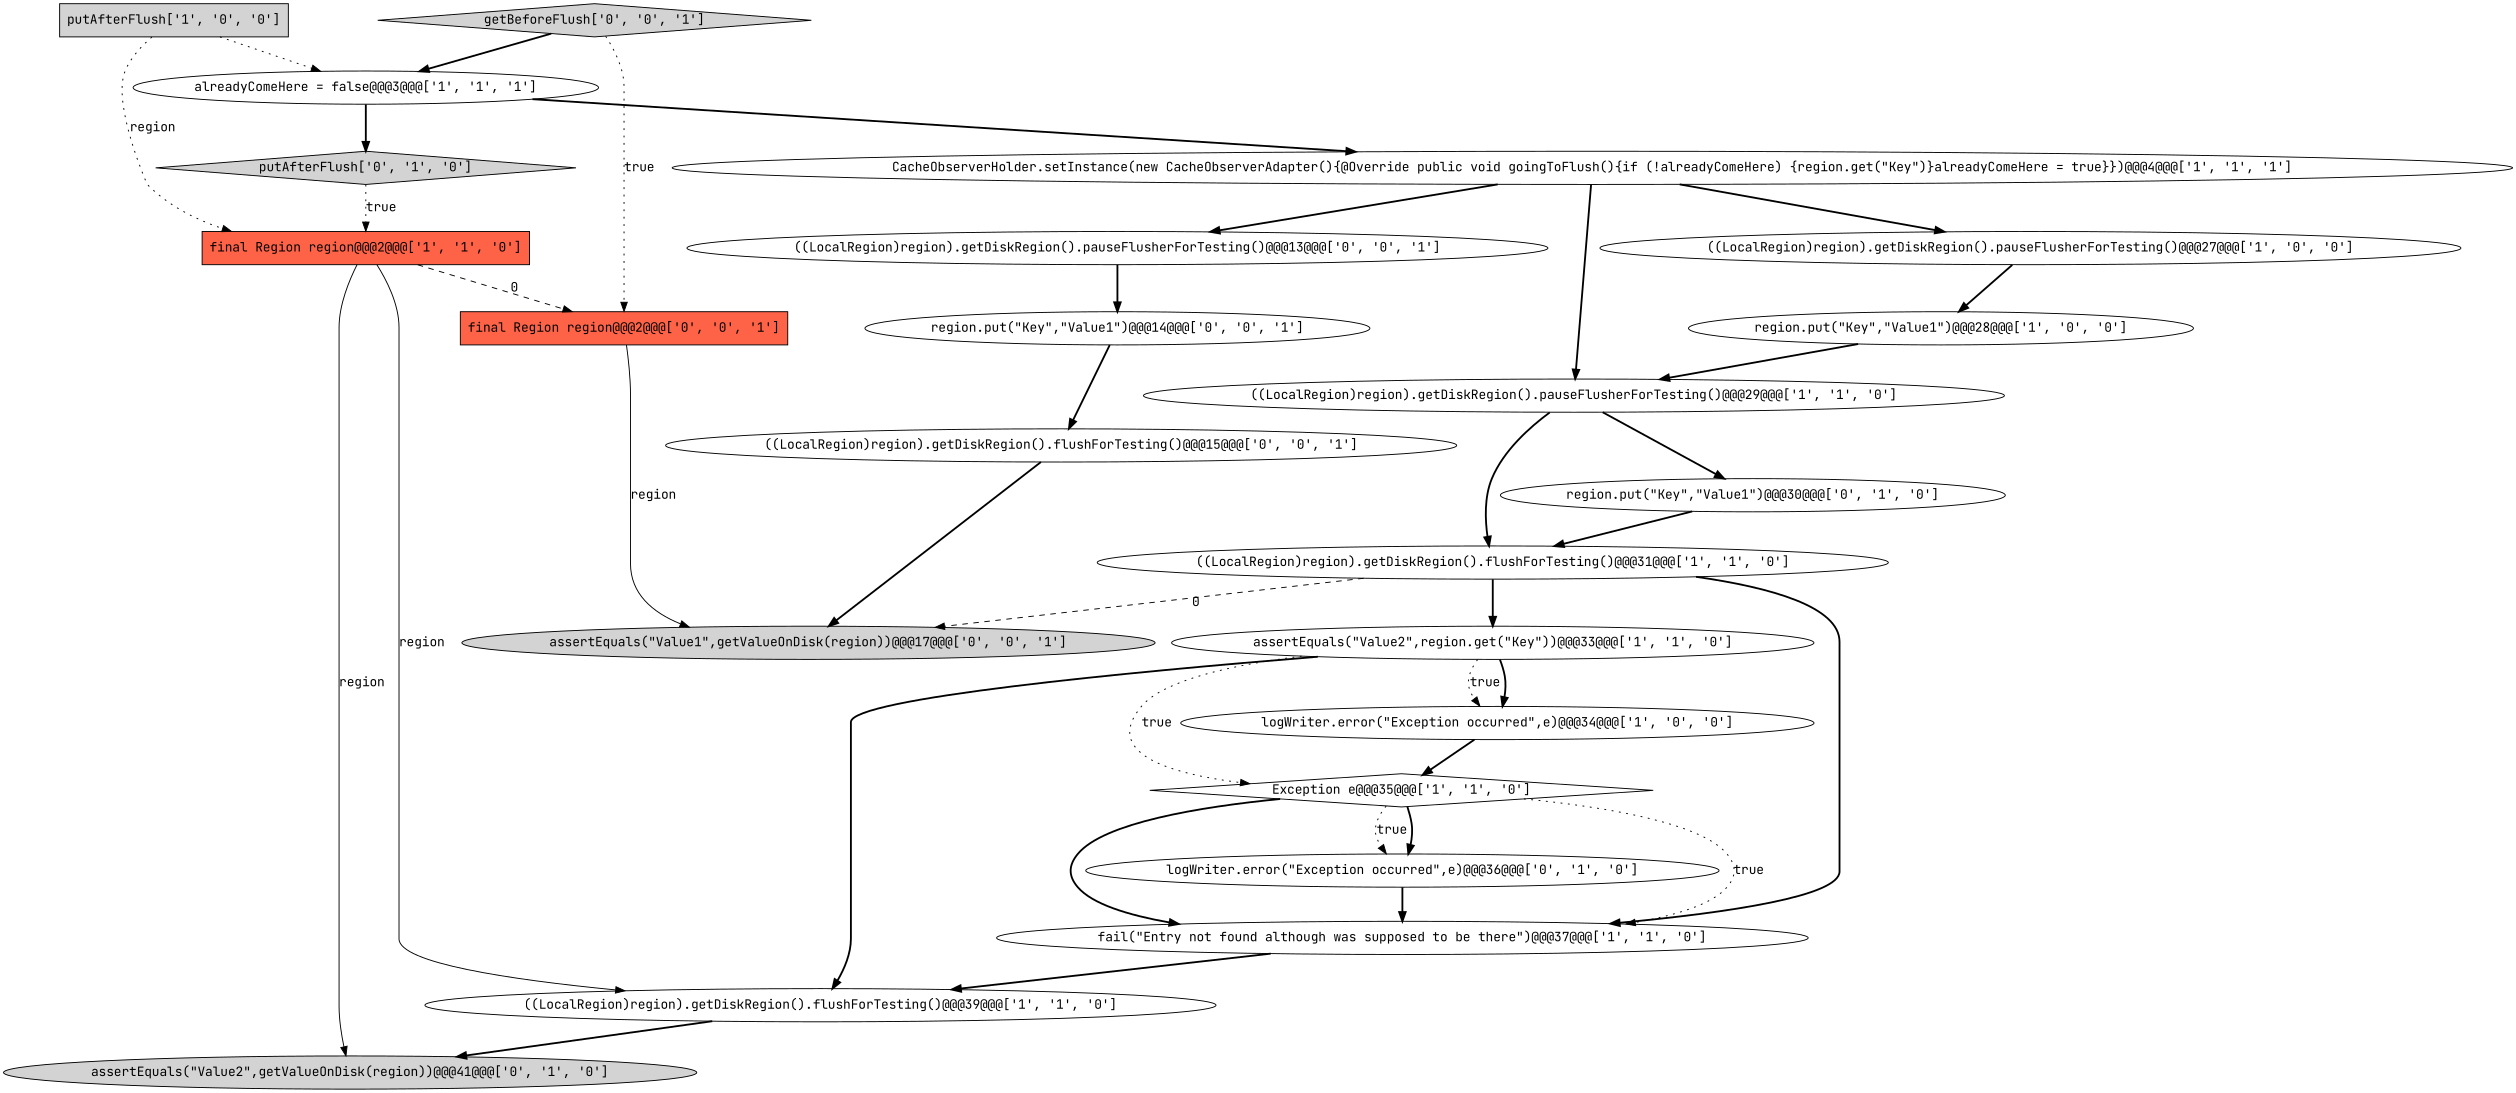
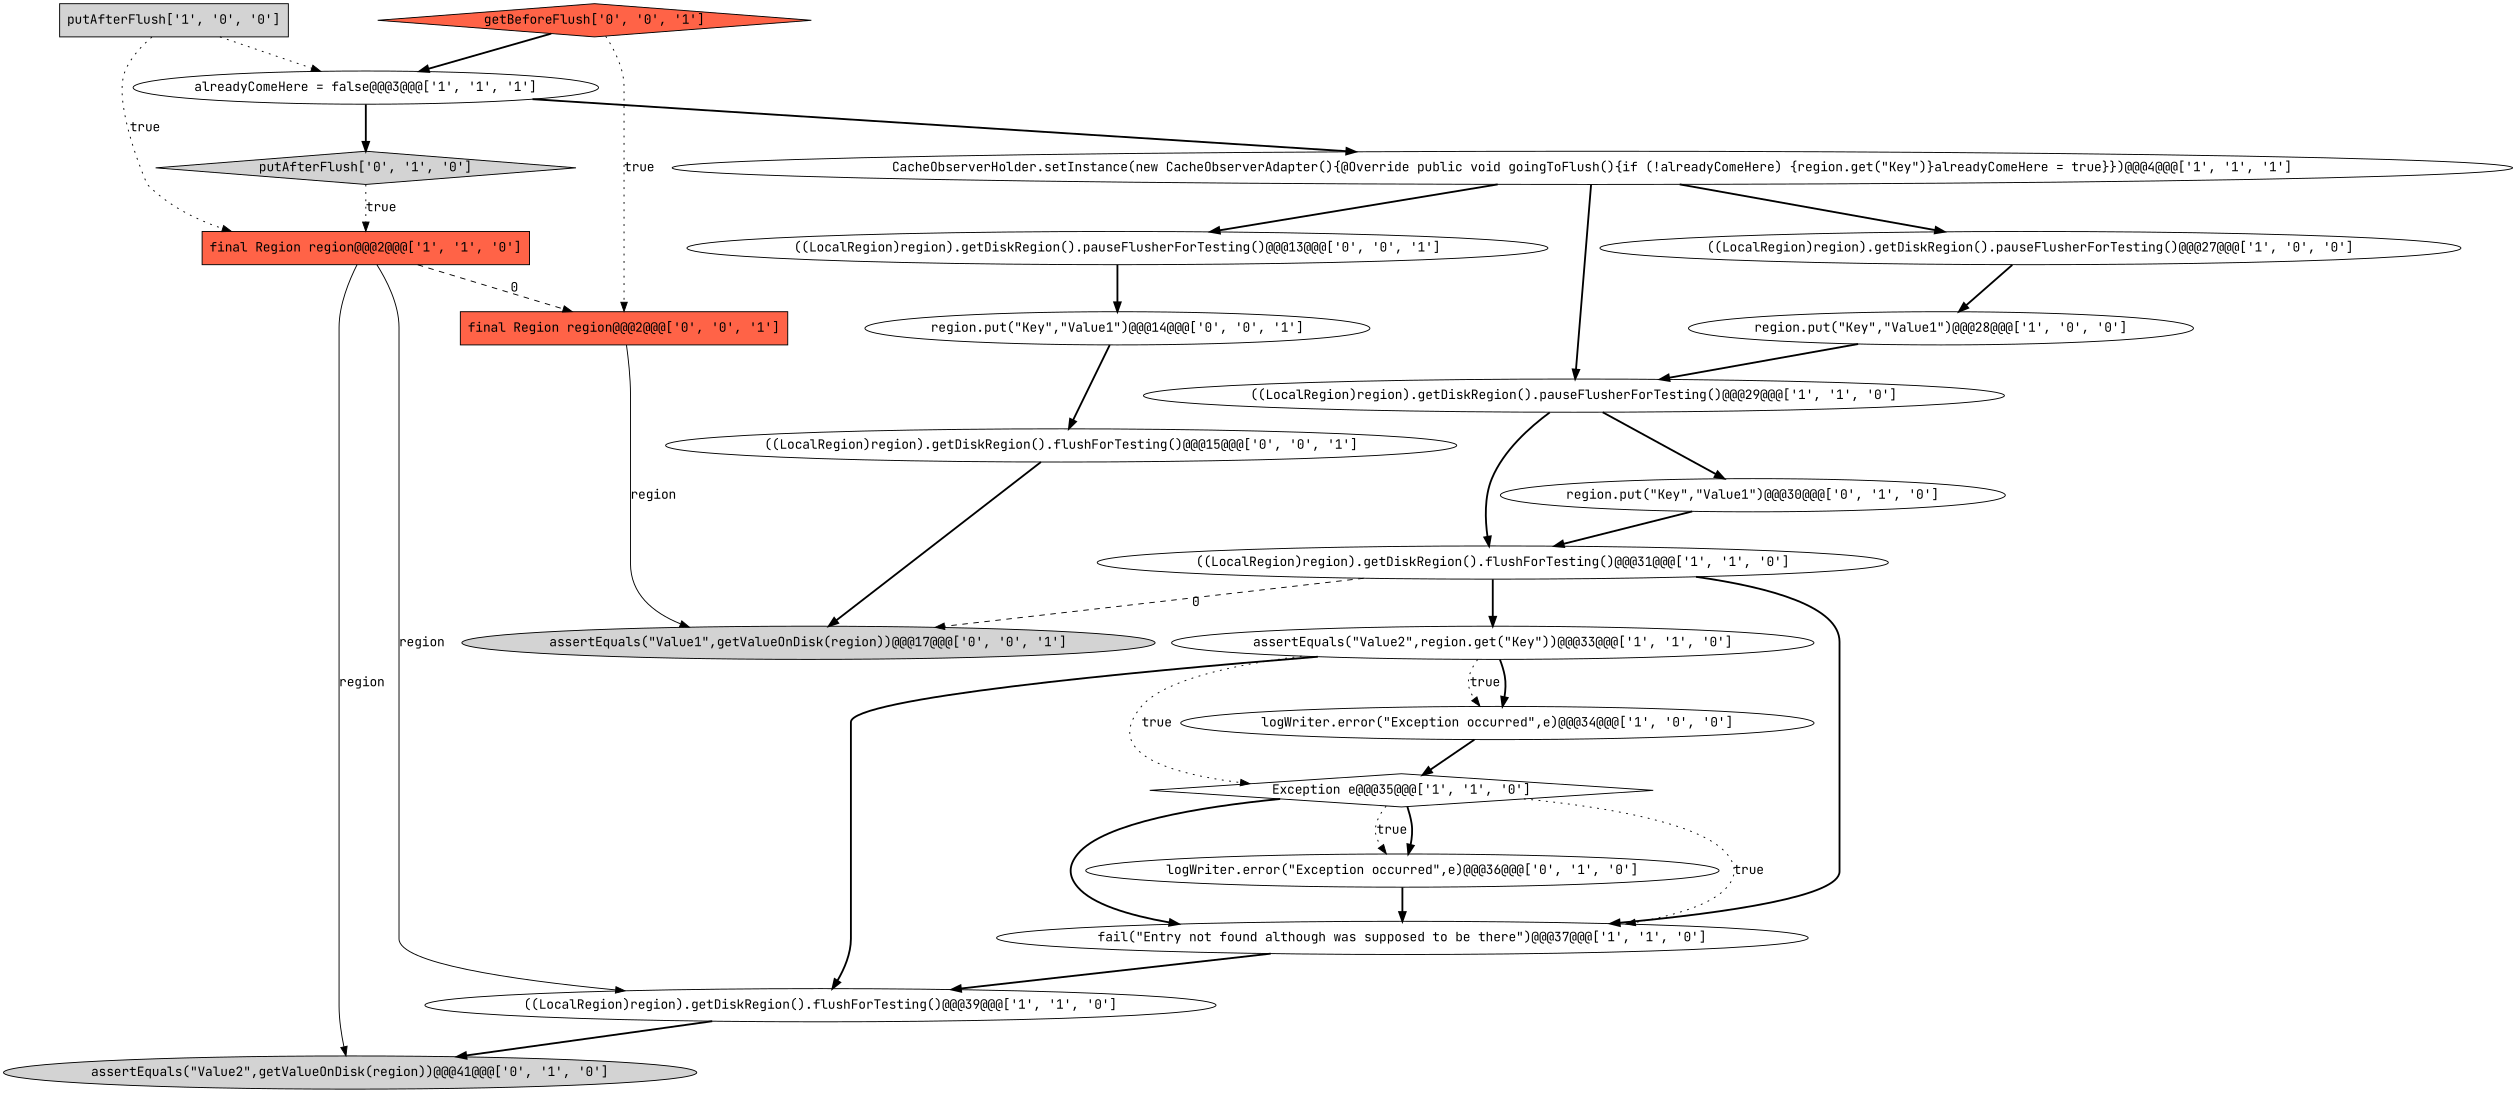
node "getBeforeFlush['0', '0', '1']": fillcolor lightgray -> tomato
edge "putAfterFlush['1', '0', '0']" -> "final Region region@@@2@@@['1', '1', '0']": label "region" -> "true"
